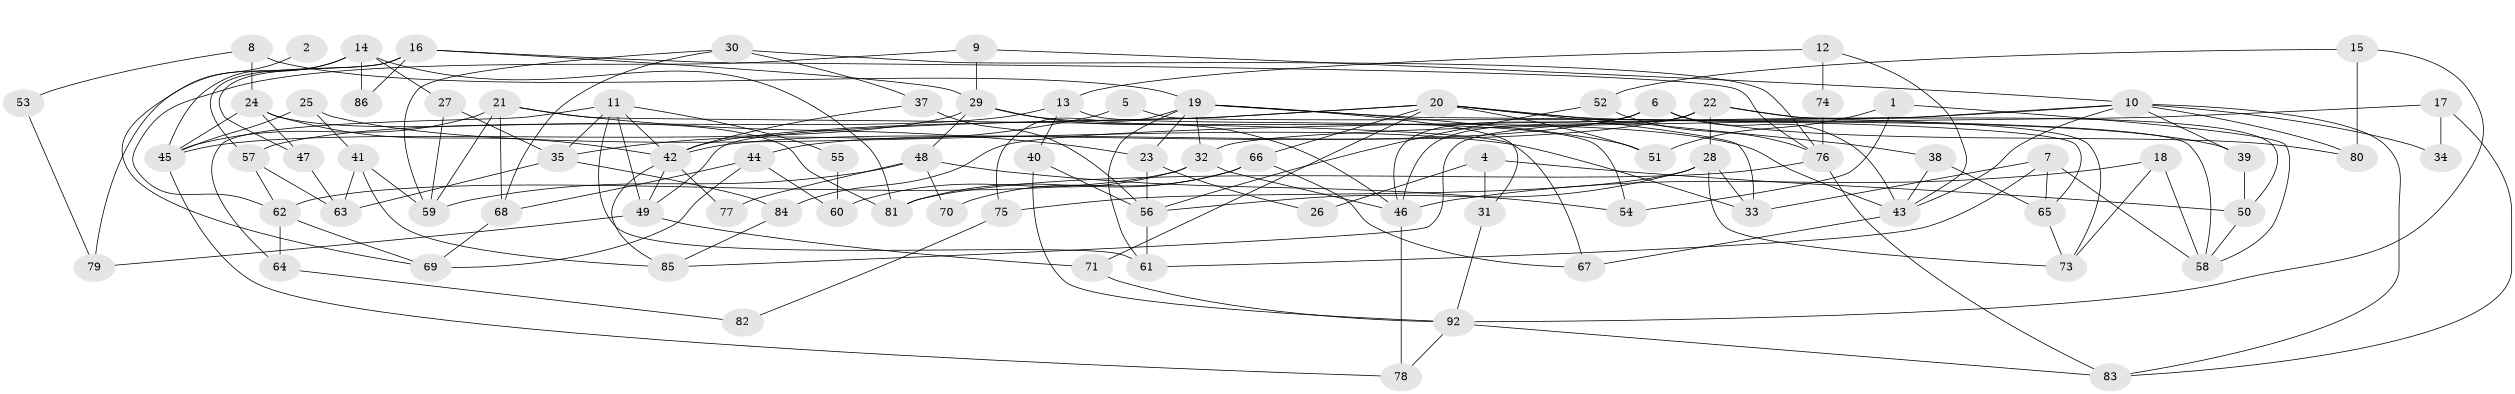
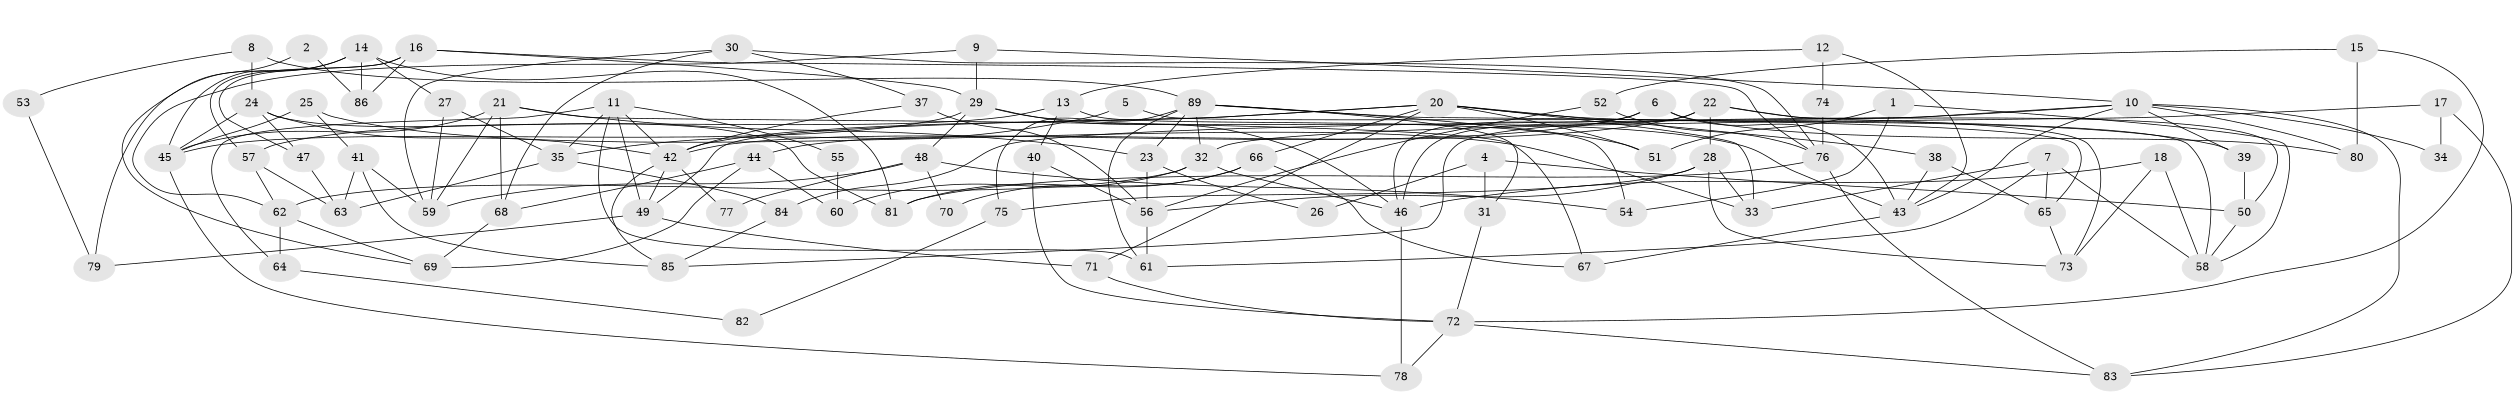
edge "2" -- "86": added
node "19": label "19" -> "89"
node "92": label "92" -> "72"
